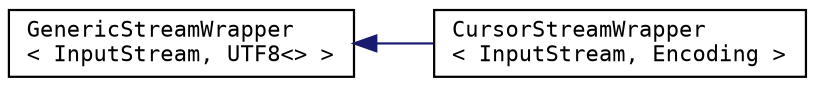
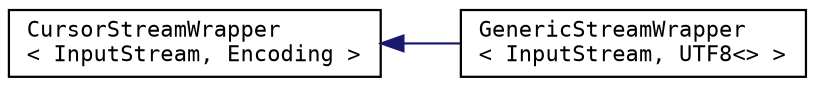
edge "CursorStreamWrapper < InputStream, Encoding >" -> "GenericStreamWrapper < InputStream, UTF8<> >": reversed
